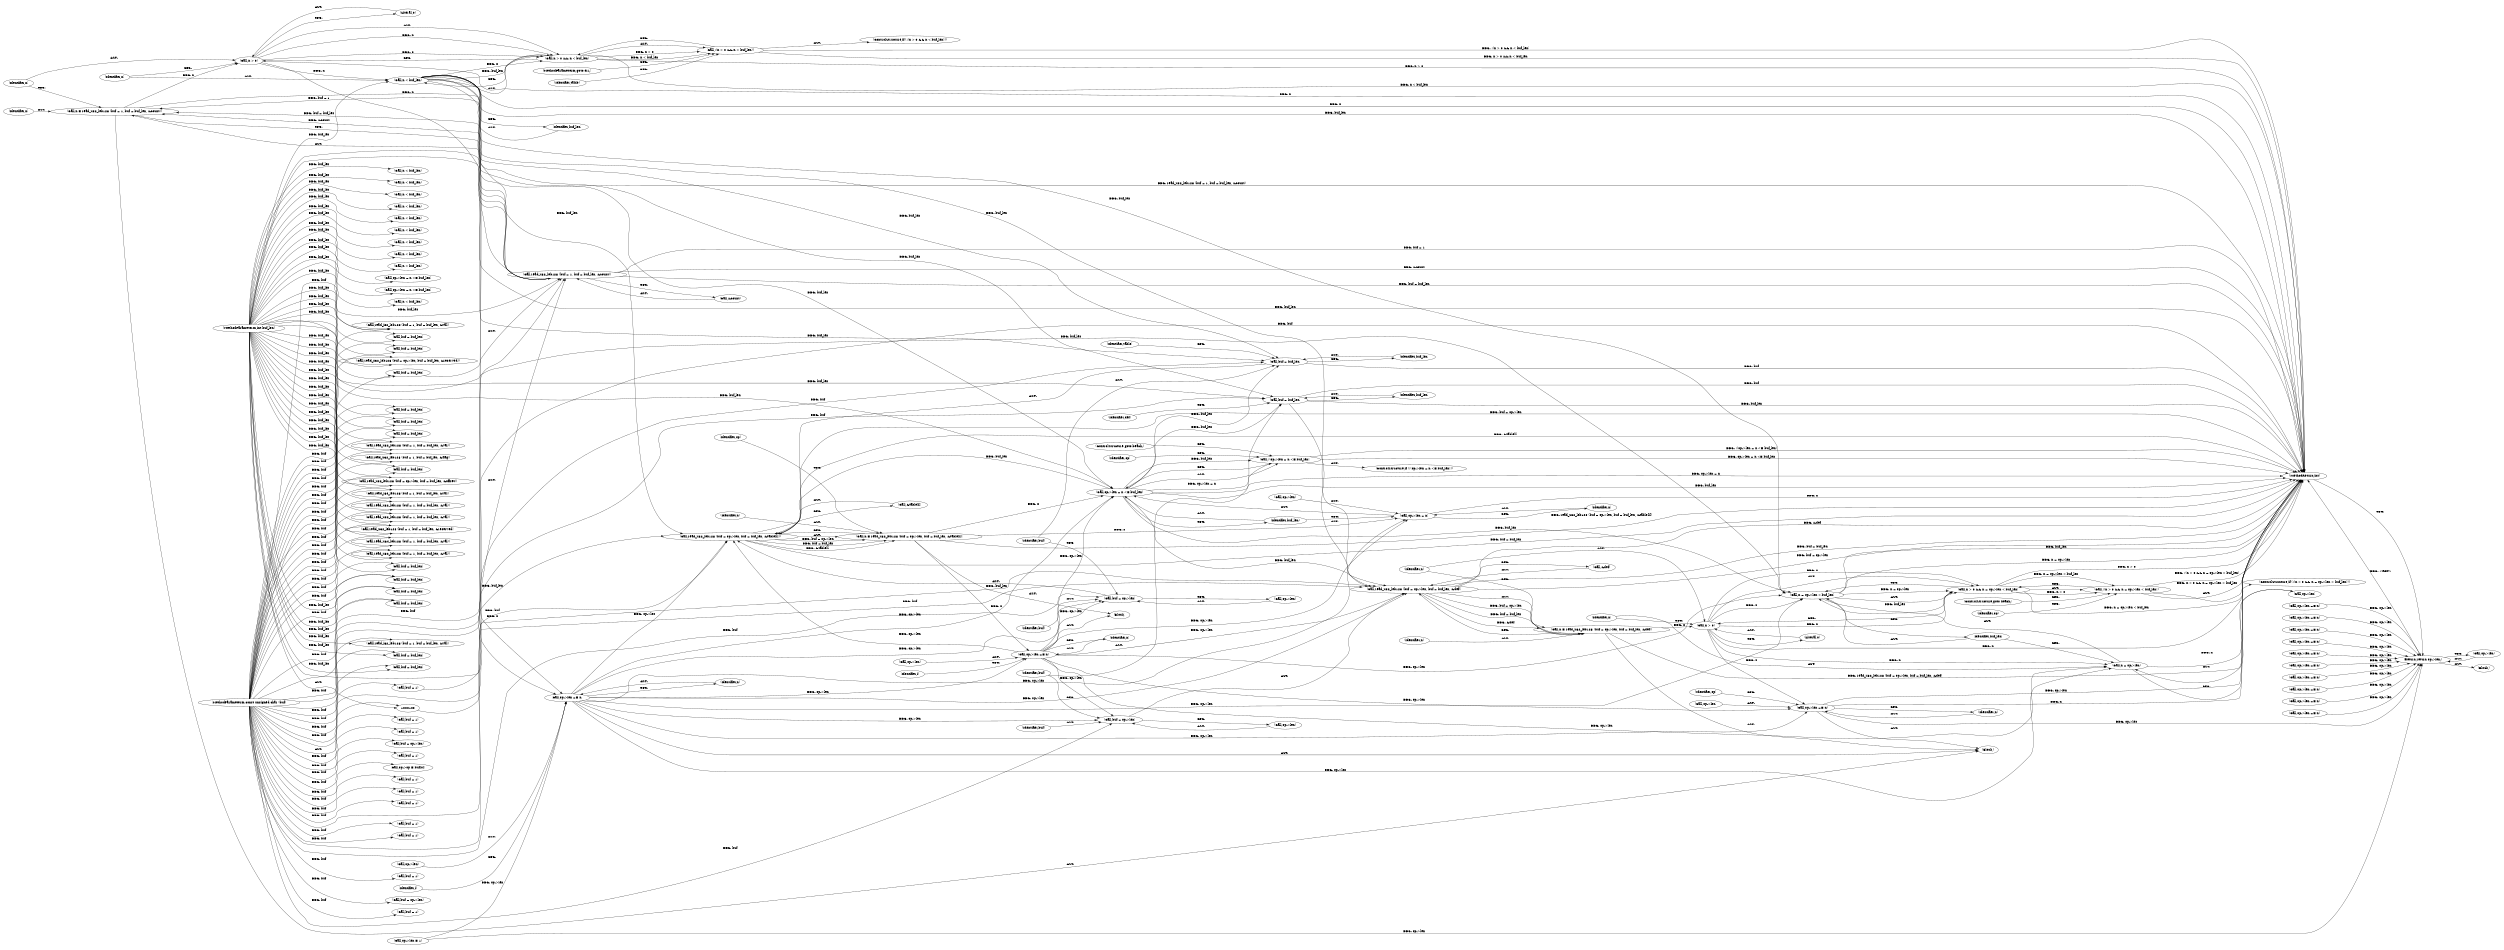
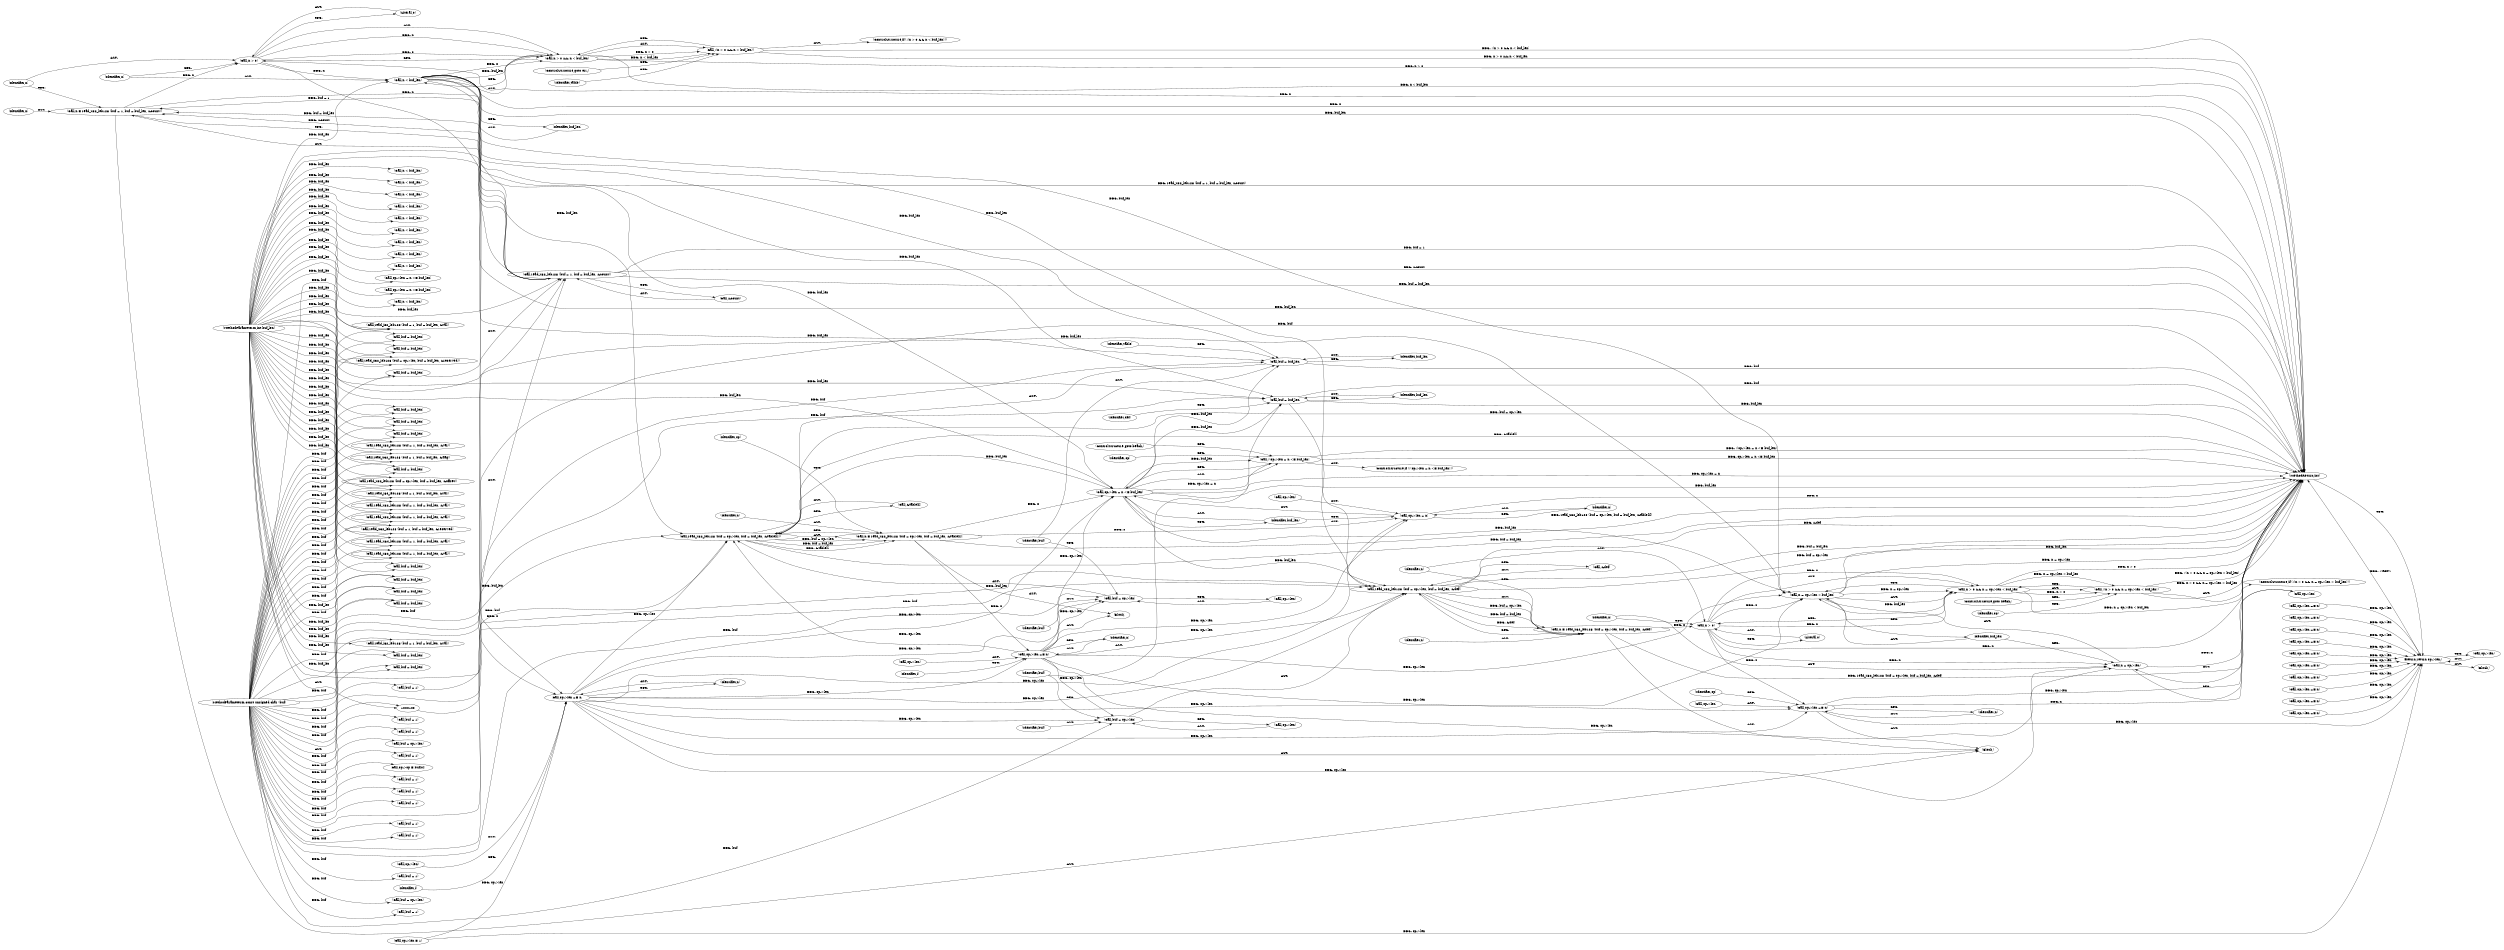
node "(MethodParameterIn,goto err;)": label "(MethodParameterIn,goto err;)" -> "(ControlStructure,goto err;)"
